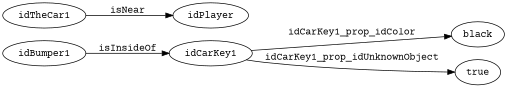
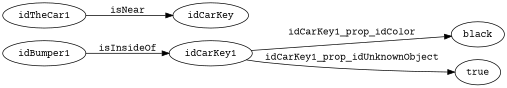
node "idPlayer": label "idPlayer" -> "idCarKey"
